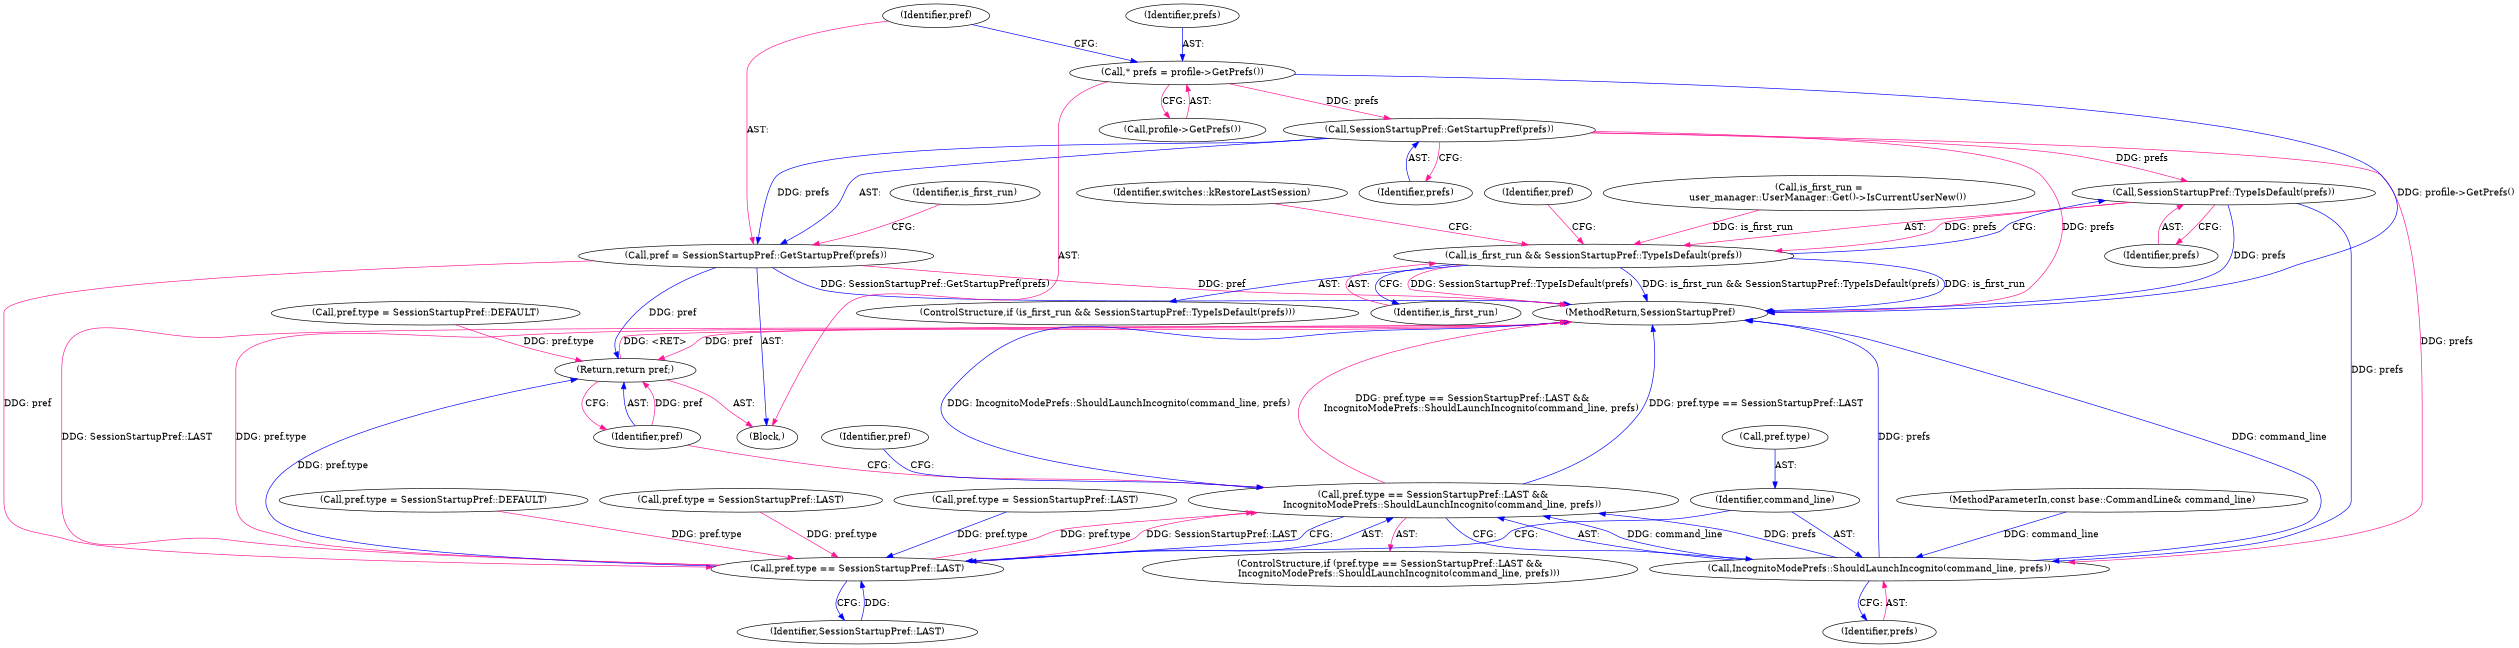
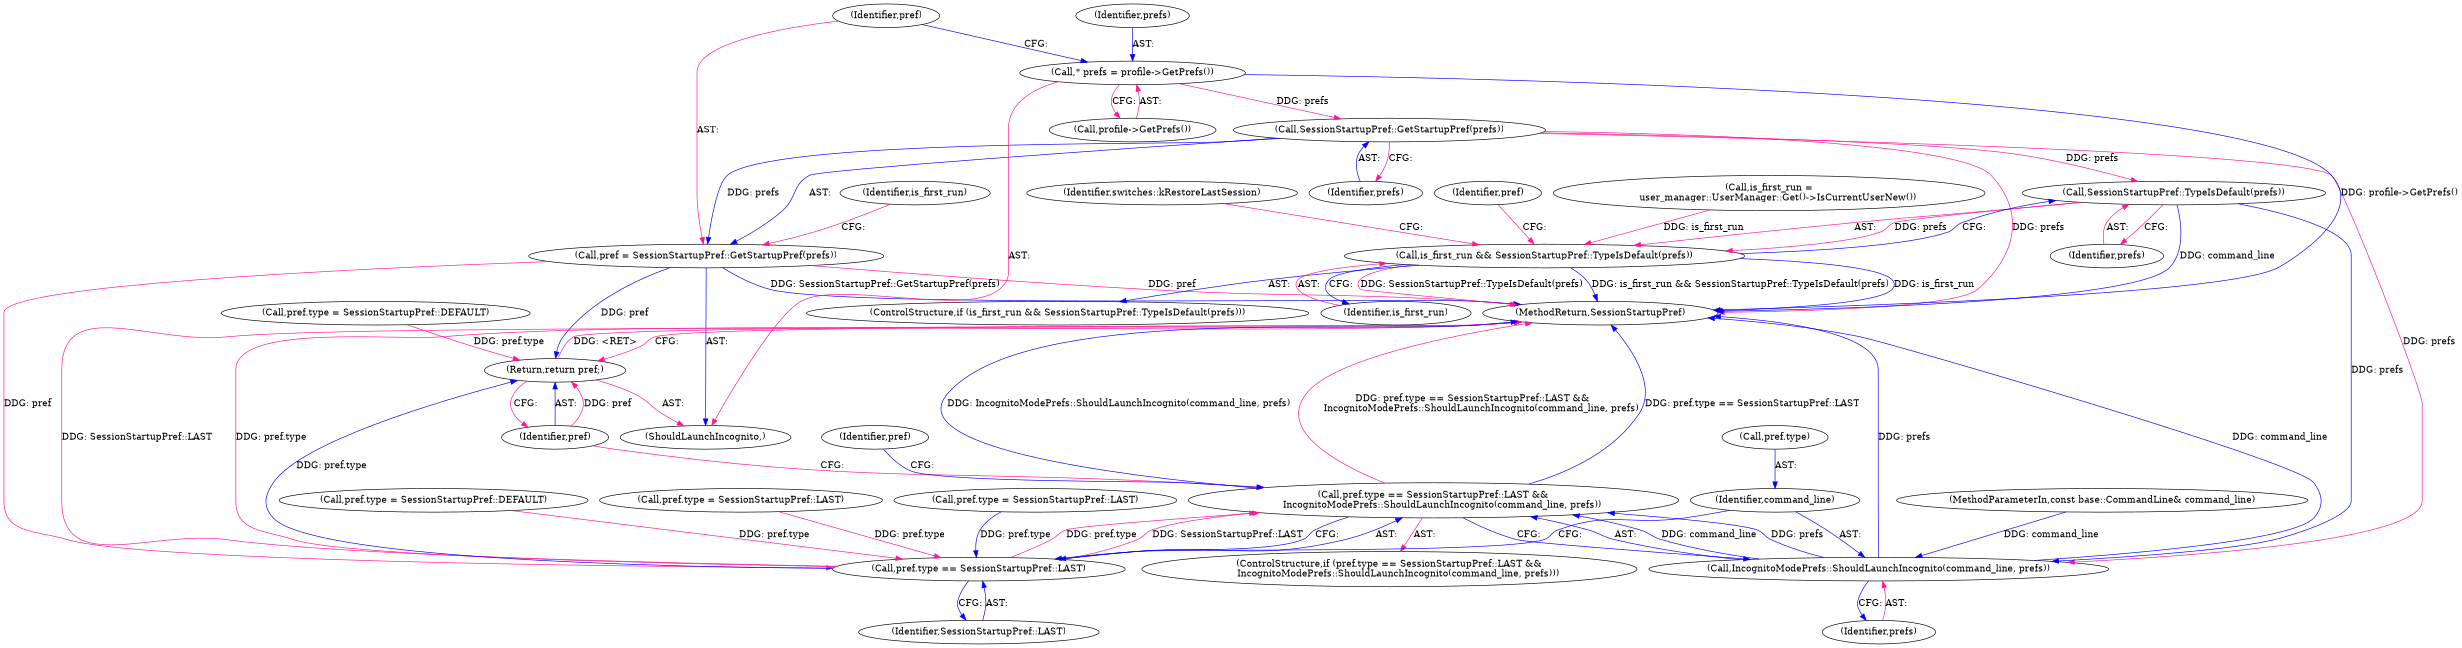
edge "(Call,SessionStartupPref::TypeIsDefault(prefs))" -> "(MethodReturn,SessionStartupPref)": label "DDG: prefs" -> "DDG: command_line"
edge "(MethodReturn,SessionStartupPref)" -> "(Return,return pref;)": label "DDG: pref" -> "CFG: "
node "(Block,)": label "(Block,)" -> "(ShouldLaunchIncognito,)"
edge "(Identifier,SessionStartupPref::LAST)" -> "(Call,pref.type == SessionStartupPref::LAST)": label "DDG: " -> "AST: "
